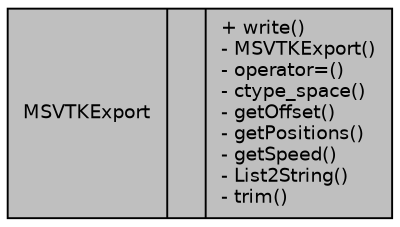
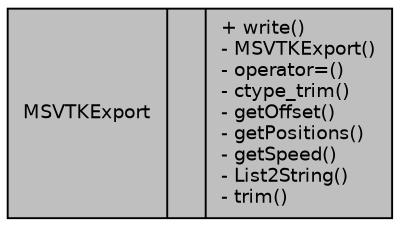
node "MSVTKExport": text "- ctype_space()" -> "- ctype_trim()"
